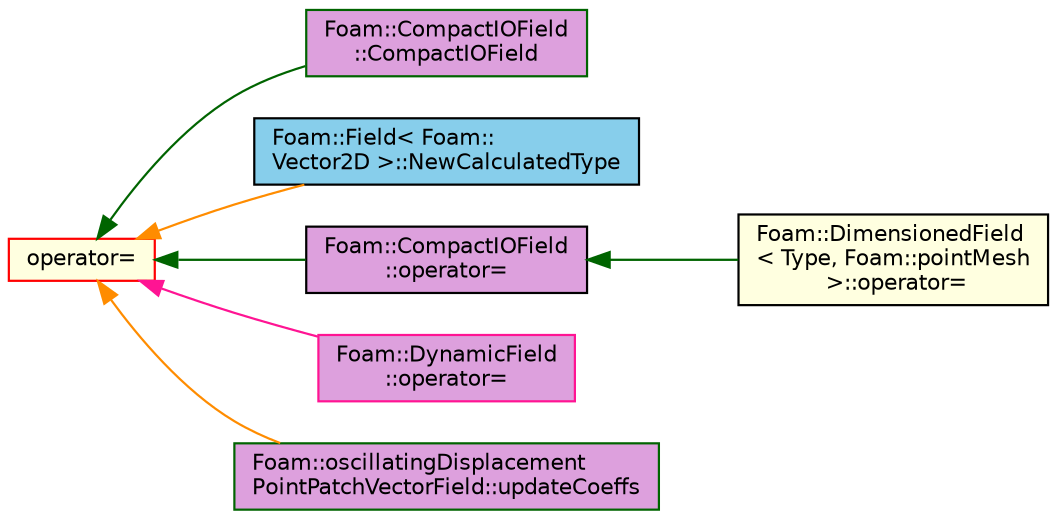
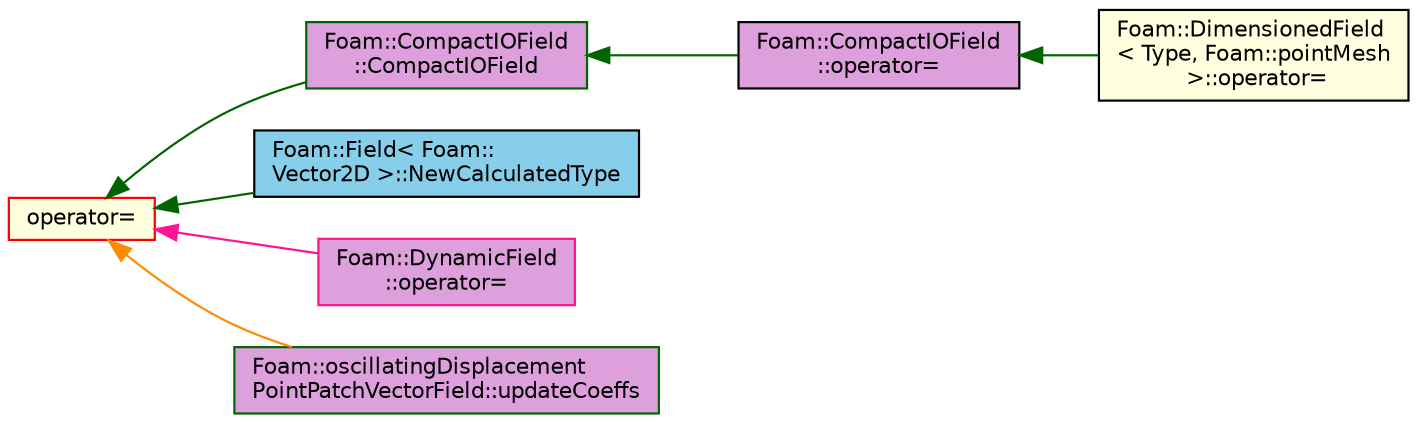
edge "Foam::Field< Foam:: Vector2D >::NewCalculatedType" -> "operator=": color darkorange -> darkgreen
edge "Foam::CompactIOField ::operator=" -> "operator=": now "Foam::CompactIOField ::operator=" -> "Foam::CompactIOField ::CompactIOField"
